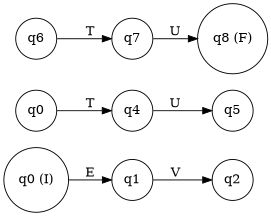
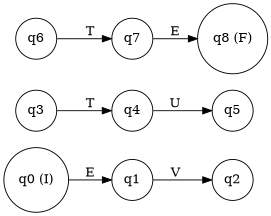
edge "q7" -> "q8 (F)": label "U" -> "E"
node "q0": label "q0" -> "q3"
